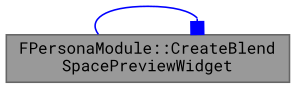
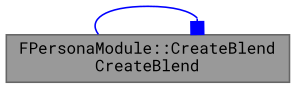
node "FPersonaModule::CreateBlend SpacePreviewWidget": label "FPersonaModule::CreateBlend SpacePreviewWidget" -> "FPersonaModule::CreateBlend CreateBlend"
